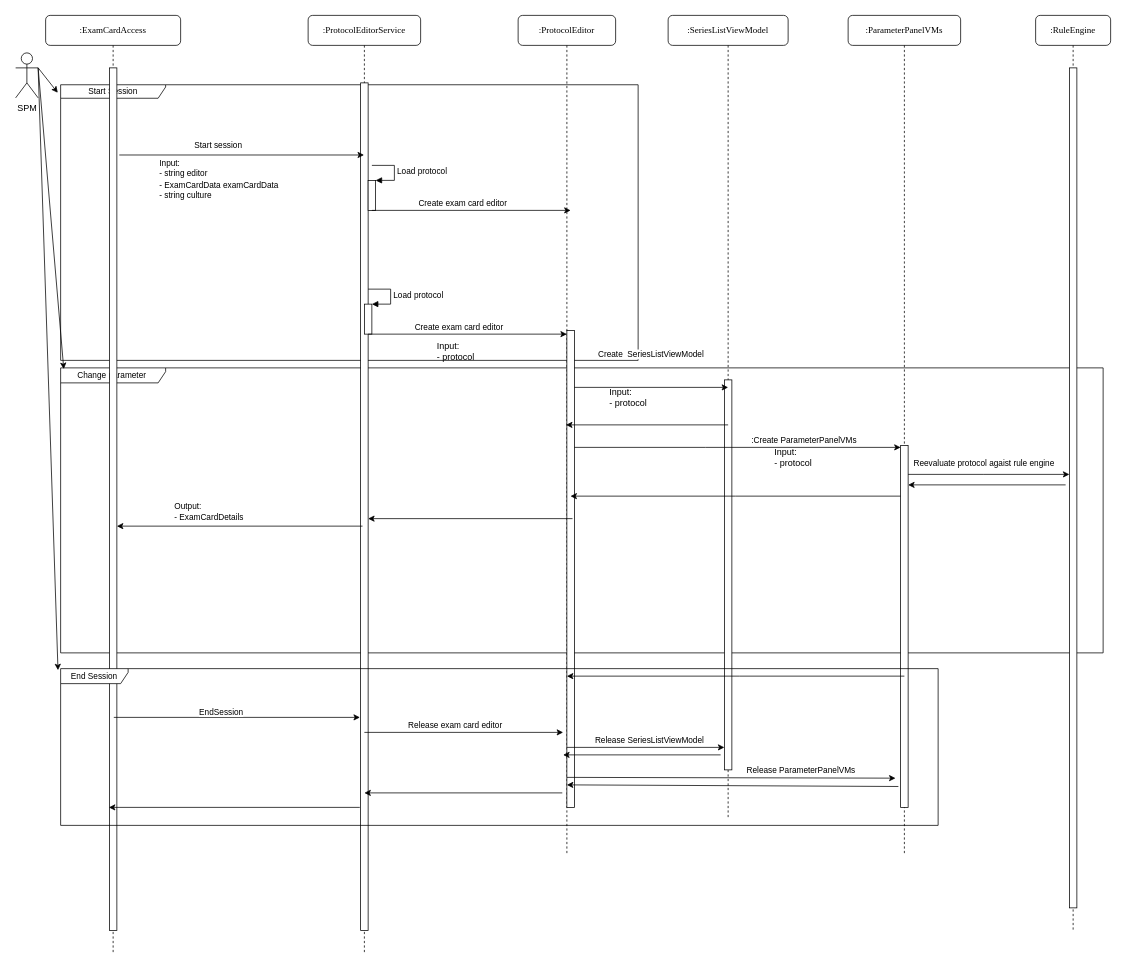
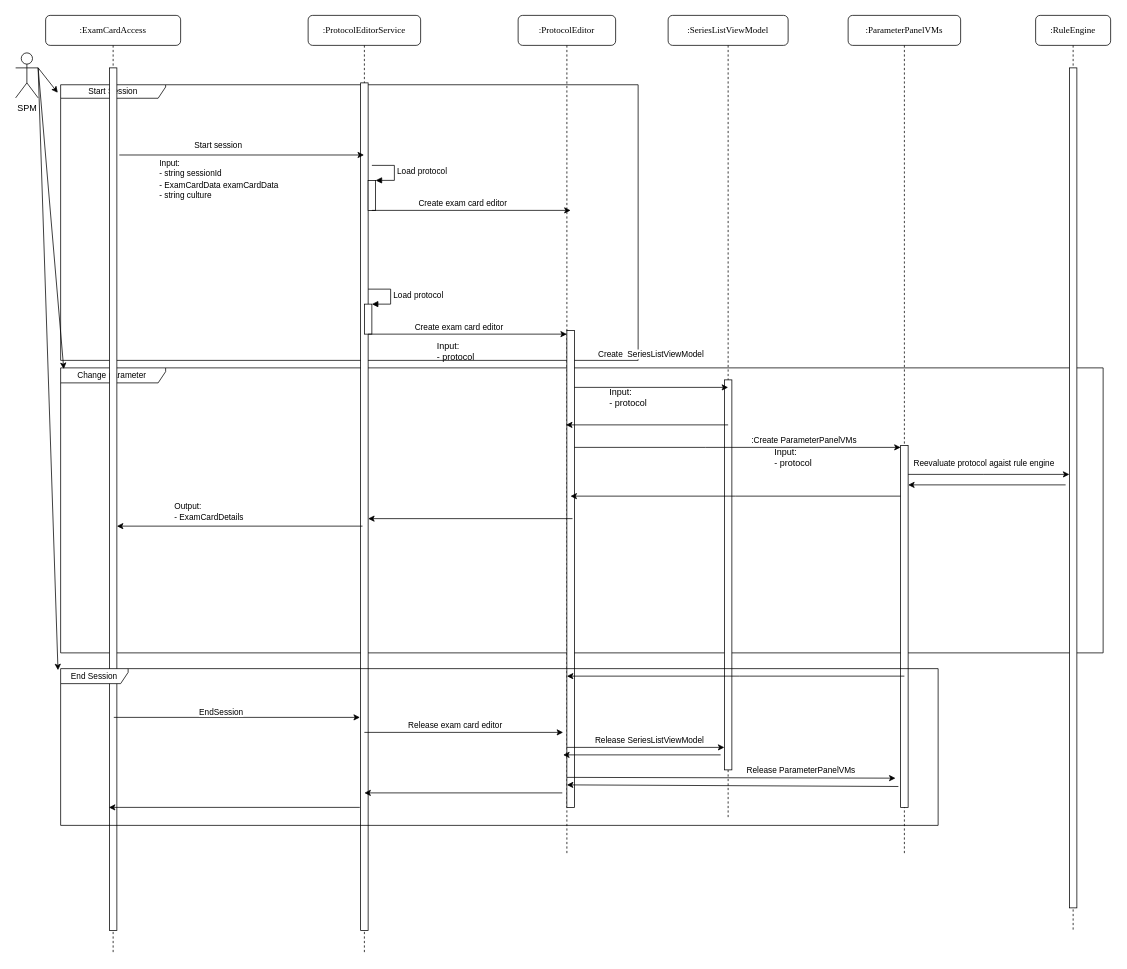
node "Input: - string editor - ExamCardData examCardData - string culture": label "Input: - string editor - ExamCardData examCardData - string culture" -> "Input: - string sessionId - ExamCardData examCardData - string culture"
